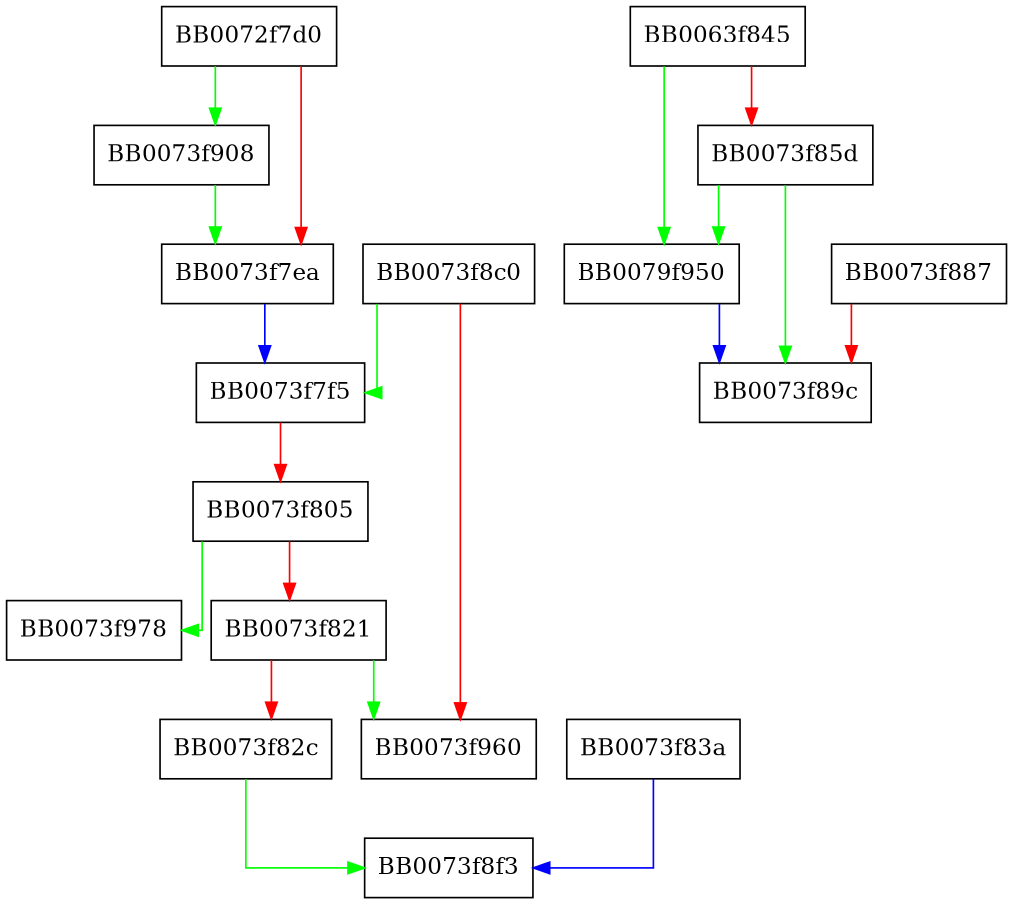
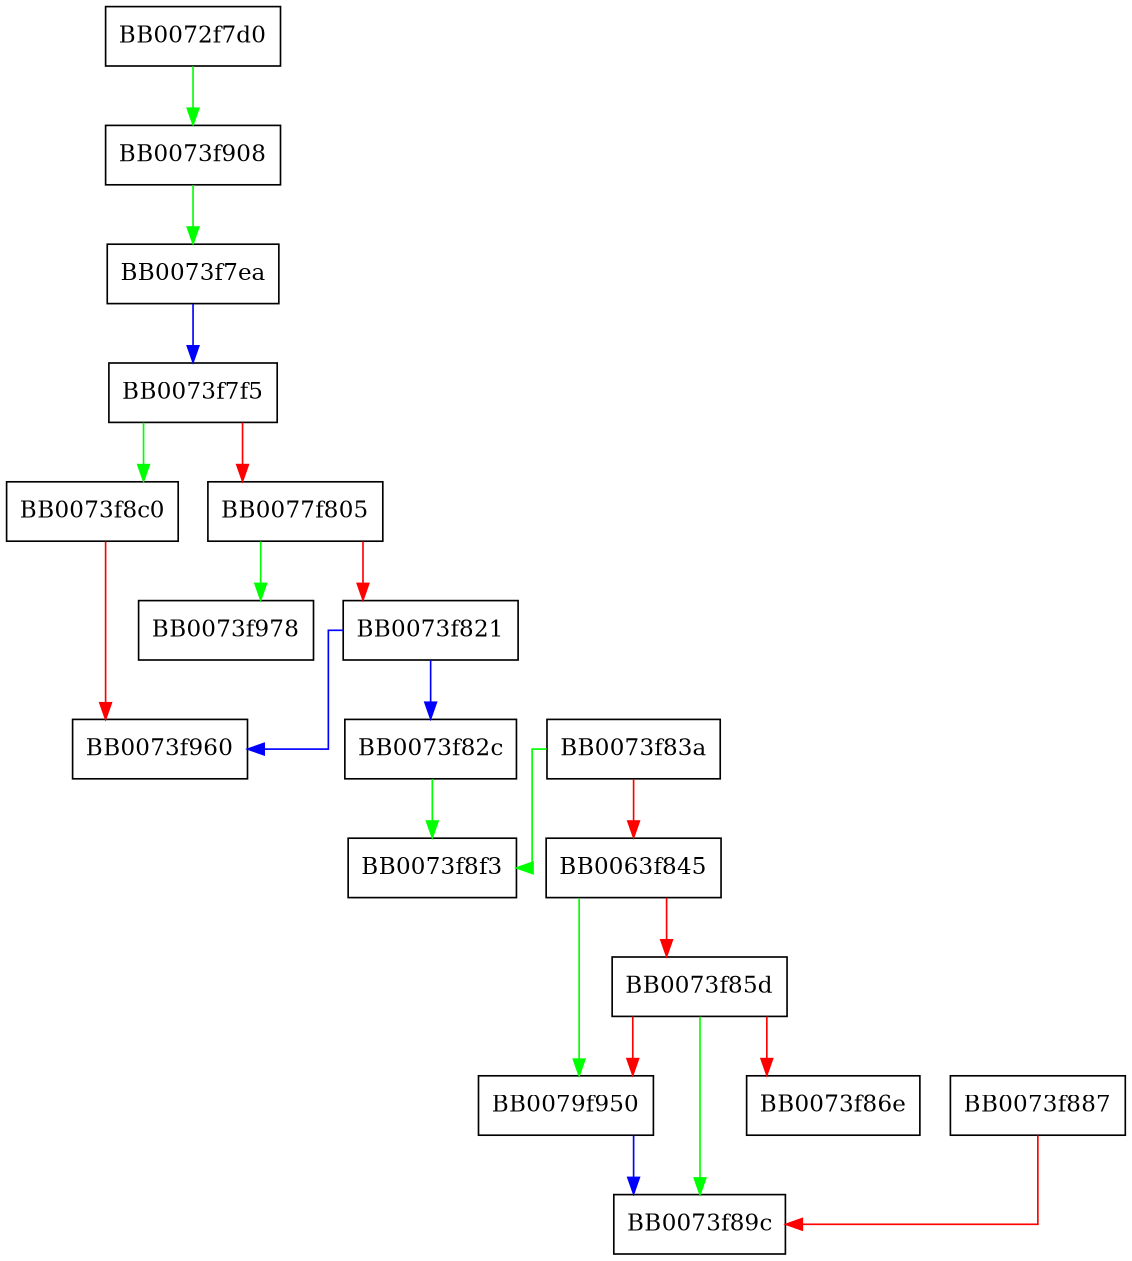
edge "BB0072f7d0" -> "BB0073f7ea": removed
edge "BB0073f85d" -> "BB0079f950": color green -> red
edge "BB0073f8c0" -> "BB0073f7f5": reversed
node "BB0073f805": label "BB0073f805" -> "BB0077f805"
edge "BB0073f821" -> "BB0073f82c": color red -> blue
edge "BB0073f821" -> "BB0073f960": color green -> blue
edge "BB0073f83a" -> "BB0063f845": added
edge "BB0073f83a" -> "BB0073f8f3": color blue -> green
node "BB0073f86e": added
